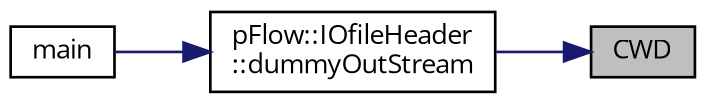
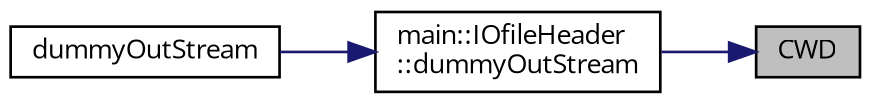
node "main": label "main" -> "dummyOutStream"
node "pFlow::IOfileHeader ::dummyOutStream": label "pFlow::IOfileHeader ::dummyOutStream" -> "main::IOfileHeader ::dummyOutStream"
